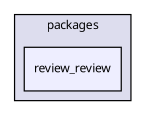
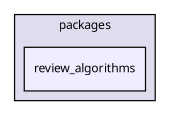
node "review_review": label "review_review" -> "review_algorithms"
